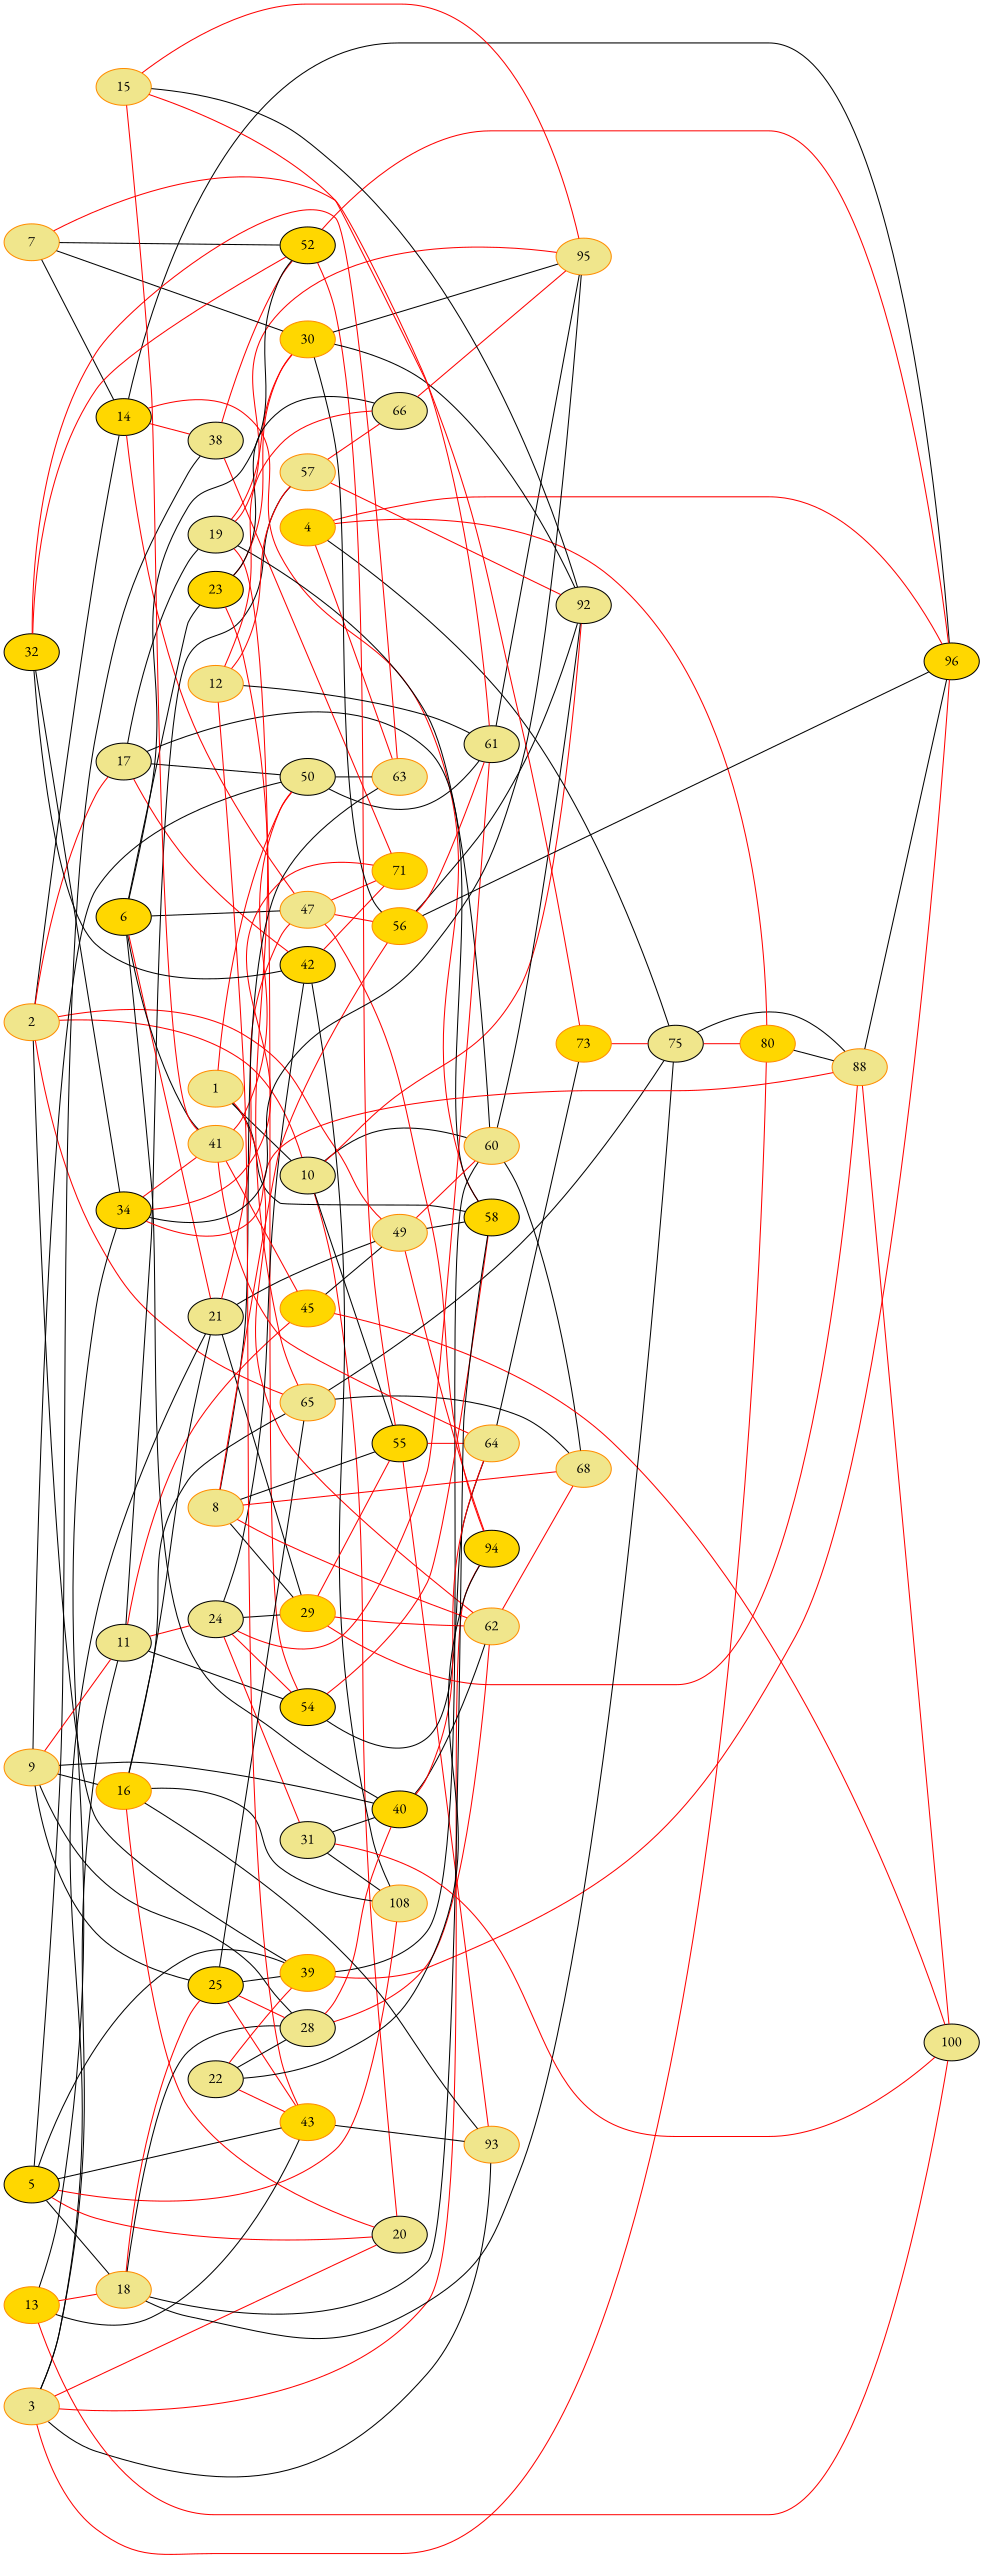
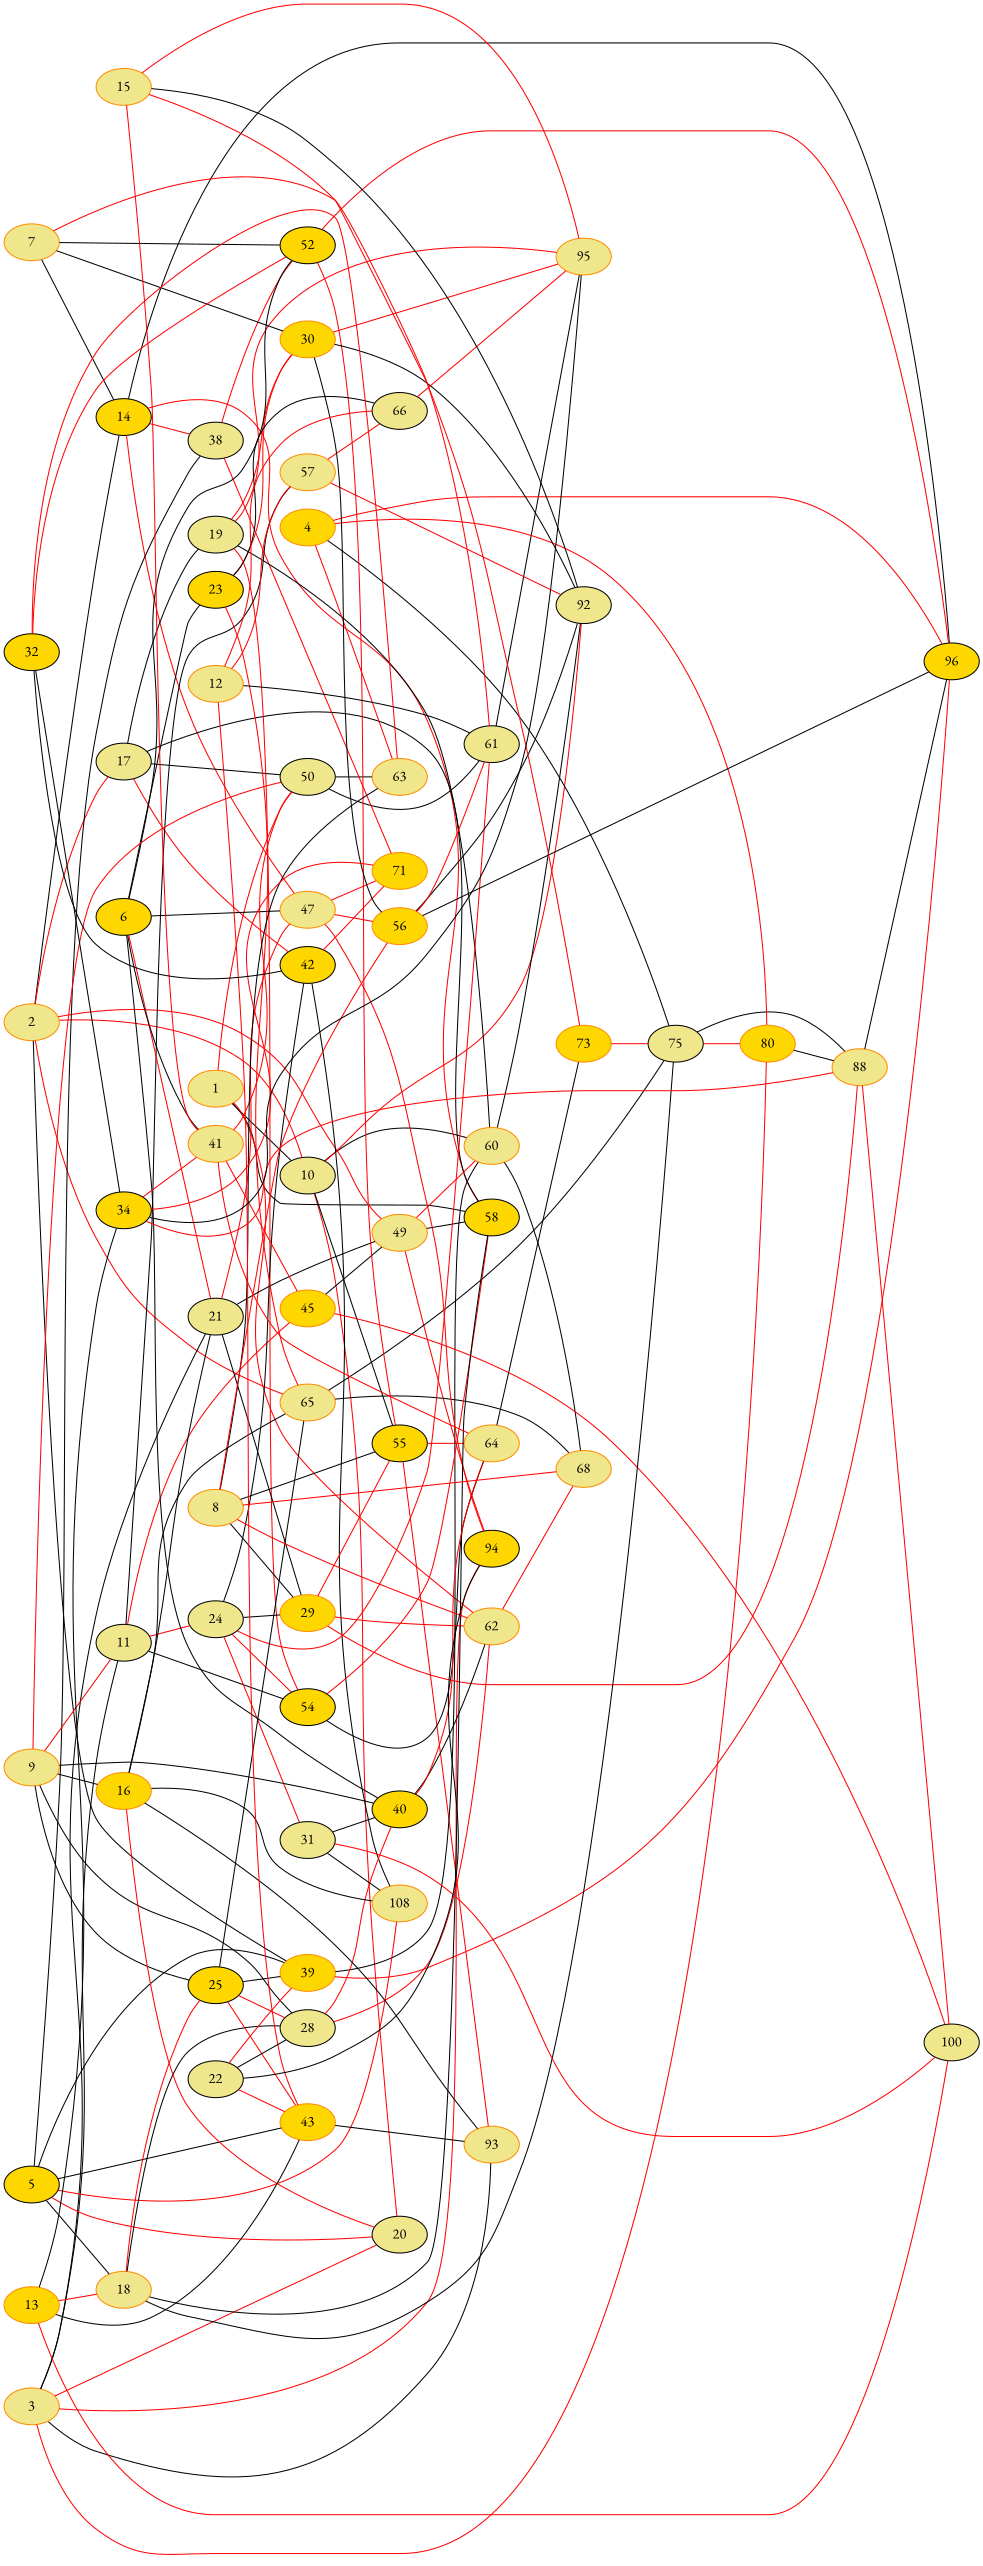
edge "95" -- "30": color black -> red
edge "50" -- "9": color black -> red
